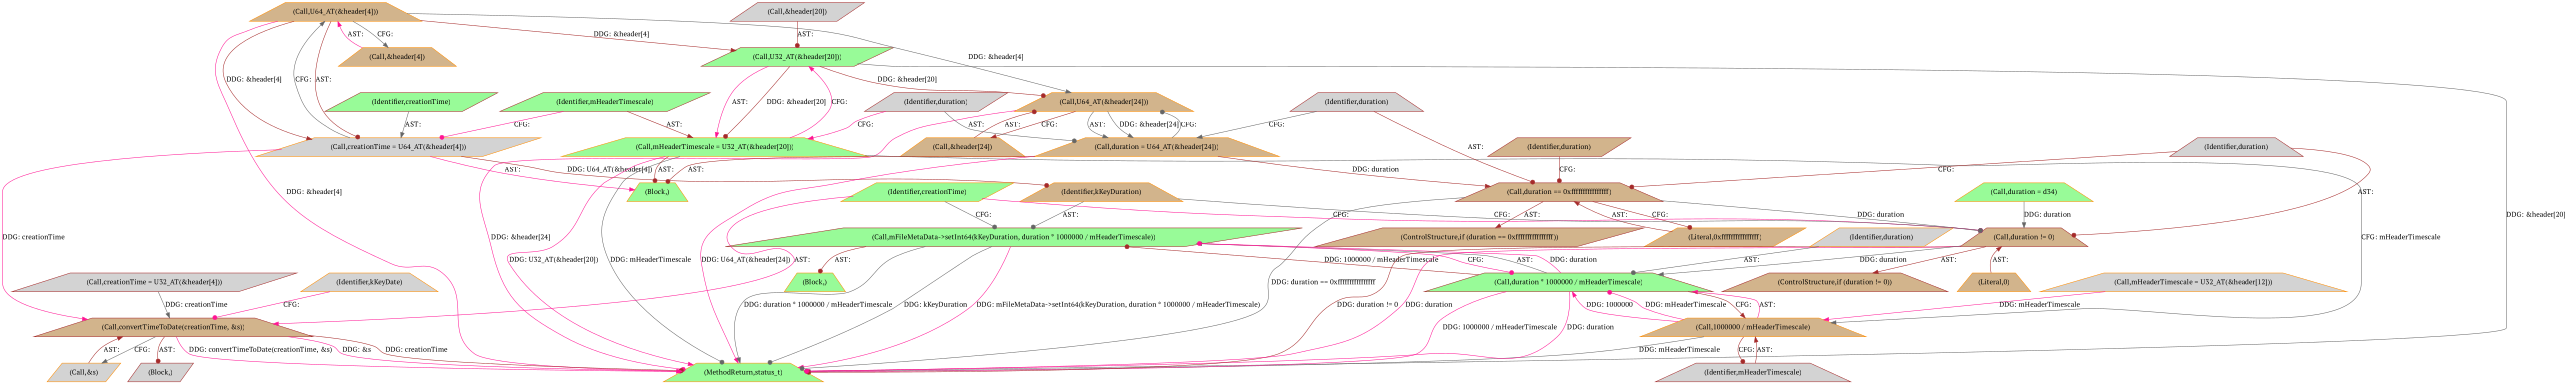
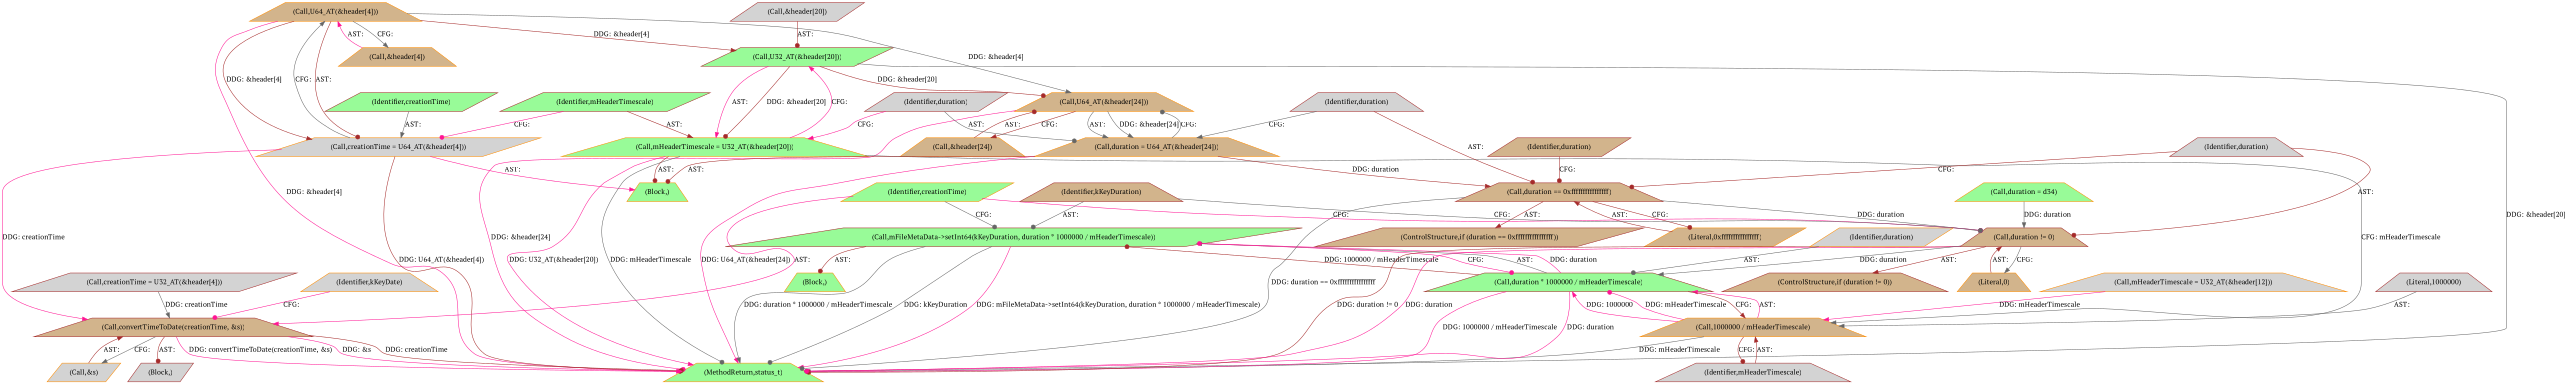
edge "(Call,creationTime = U64_AT(&header[4]))" -> "(Identifier,kKeyDuration)": now "(Call,creationTime = U64_AT(&header[4]))" -> "(MethodReturn,status_t)"
node "(Identifier,kKeyDuration)": color darkorange -> brown
edge "(Call,duration != 0)" -> "(Literal,0)": added, label "CFG:"
node "(Literal,1000000)": added
